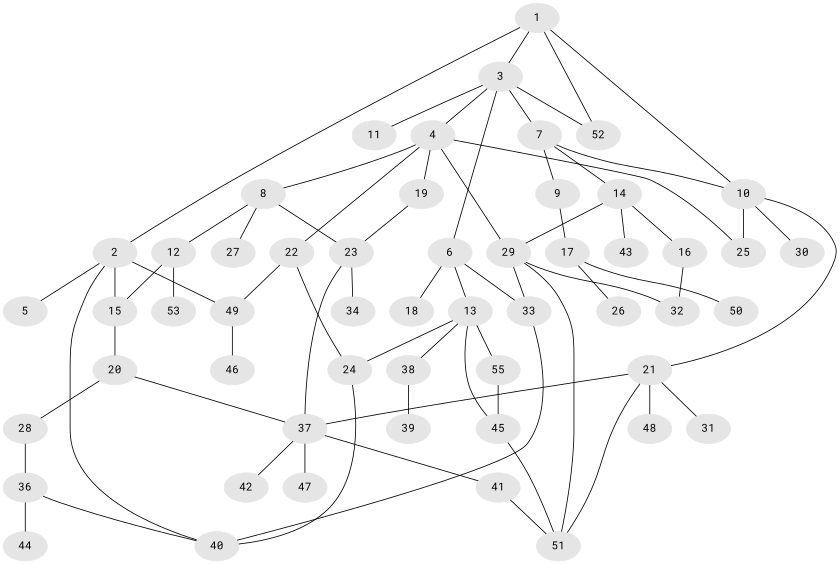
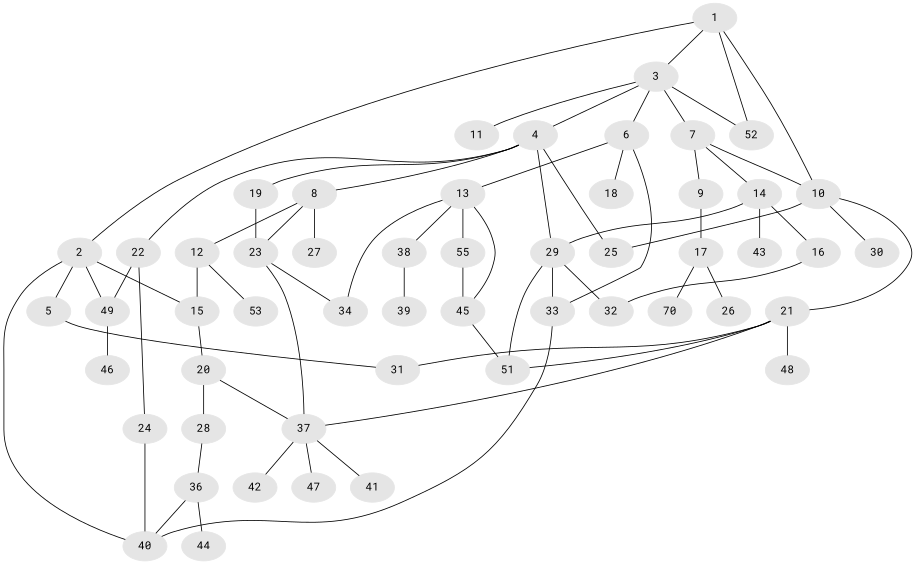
node "50": label "50" -> "70"
edge "13" -- "24": now "13" -- "34"
edge "5" -- "31": added
edge "41" -- "51": removed
